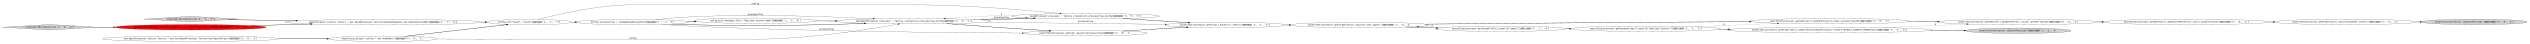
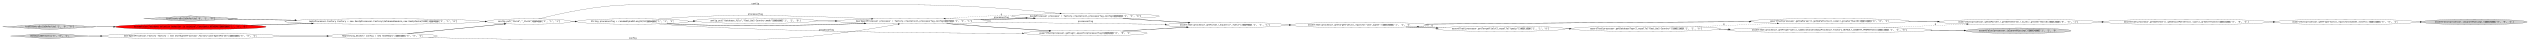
node "testBuildDefaults['0', '0', '1']": added
